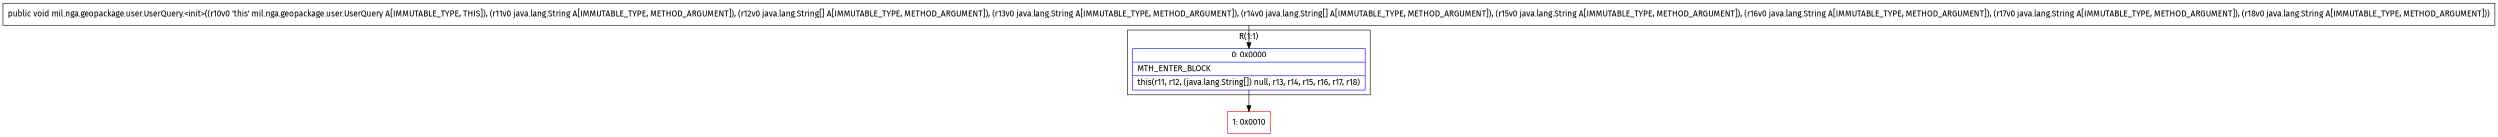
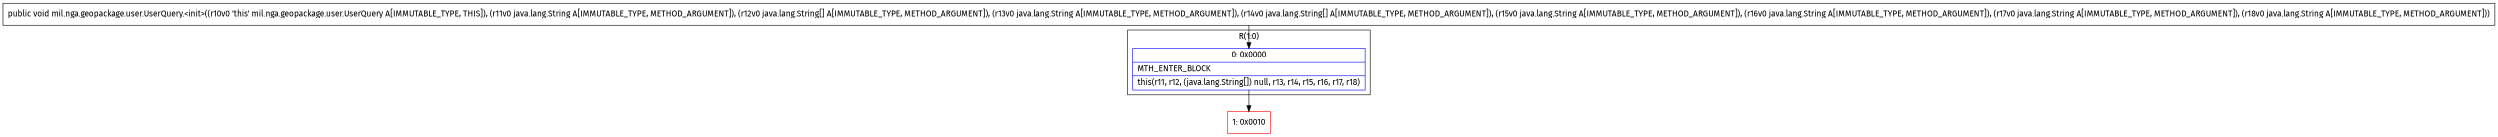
cluster "R(1:1)": label "R(1:1)" -> "R(1:0)"
